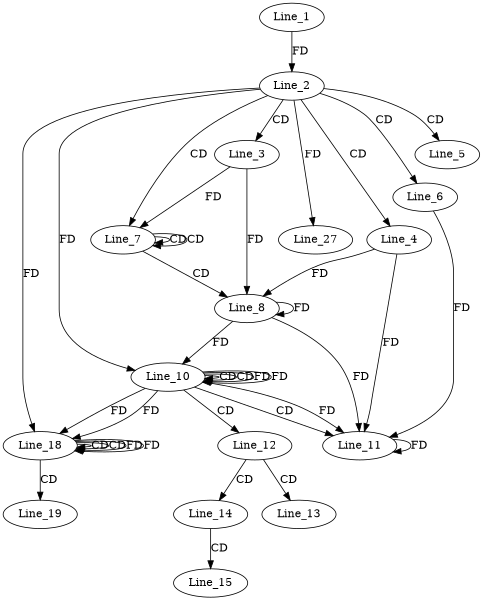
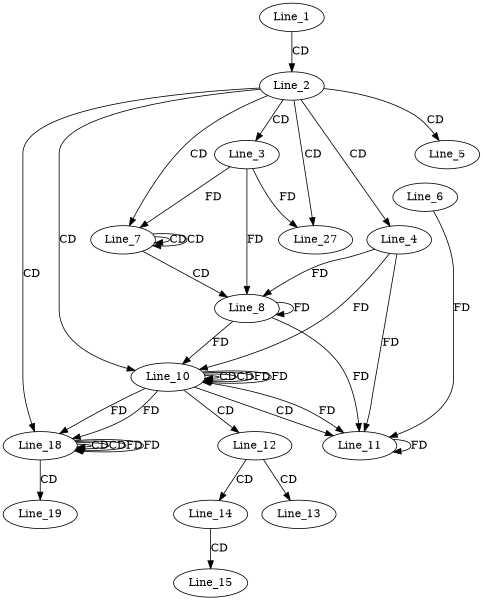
edge "Line_1" -> "Line_2": label "FD" -> "CD"
edge "Line_2" -> "Line_6": removed, label "CD"
edge "Line_2" -> "Line_27": label "FD" -> "CD"
edge "Line_3" -> "Line_27": added, label "FD"
edge "Line_2" -> "Line_10": label "FD" -> "CD"
edge "Line_2" -> "Line_18": label "FD" -> "CD"
edge "Line_4" -> "Line_10": added, label "FD"
